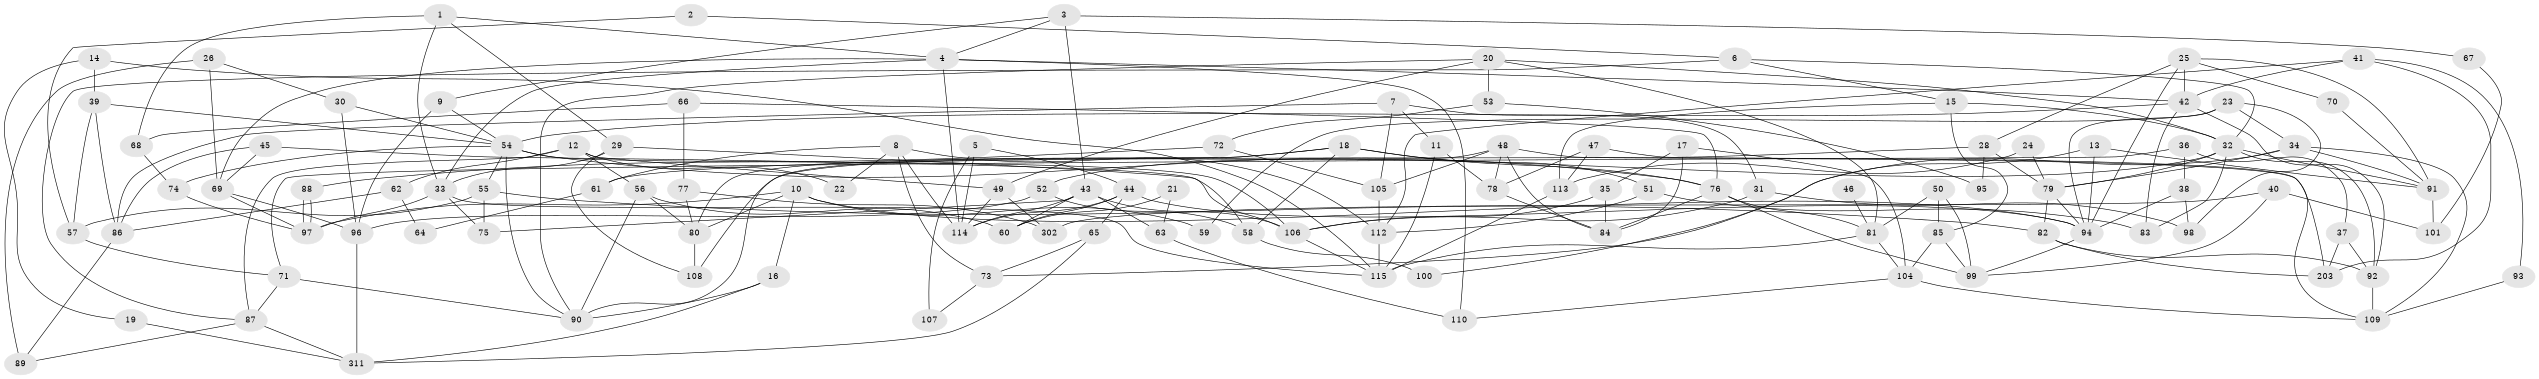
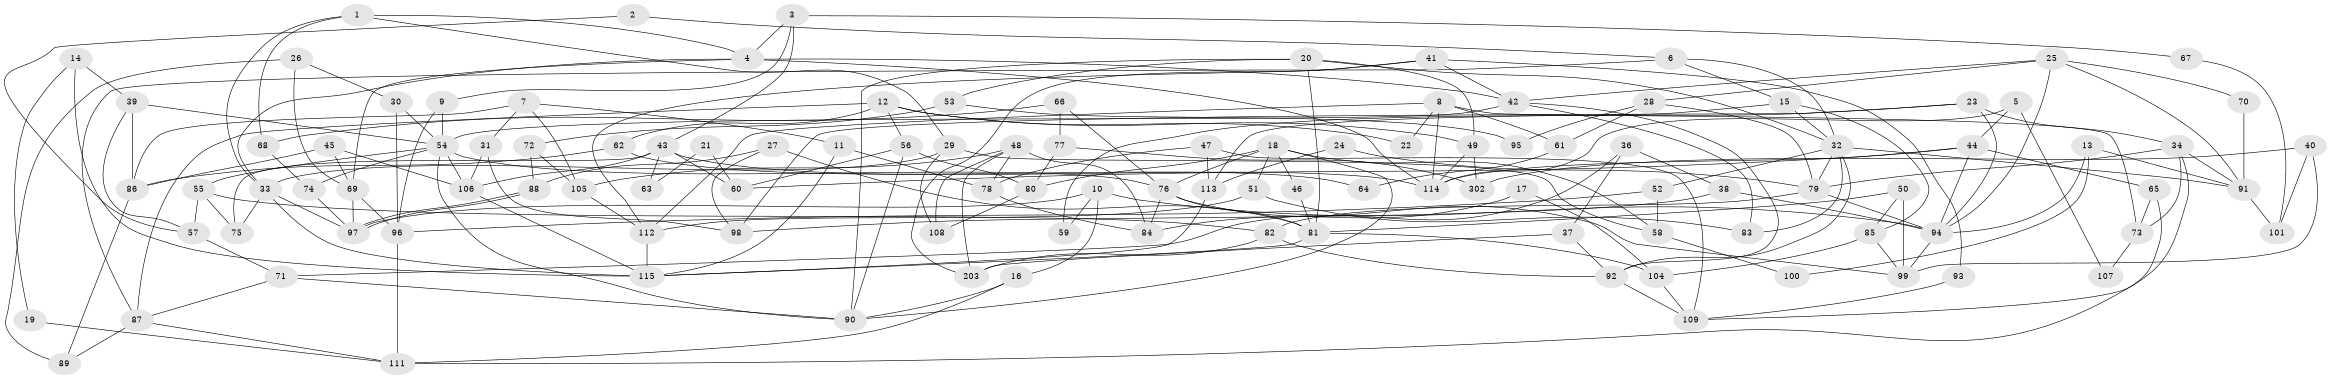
node "27": added
edge "18" -- "46": added
node "35": removed
edge "10" -- "80": removed
node "110": removed
node "311": label "311" -> "111"
